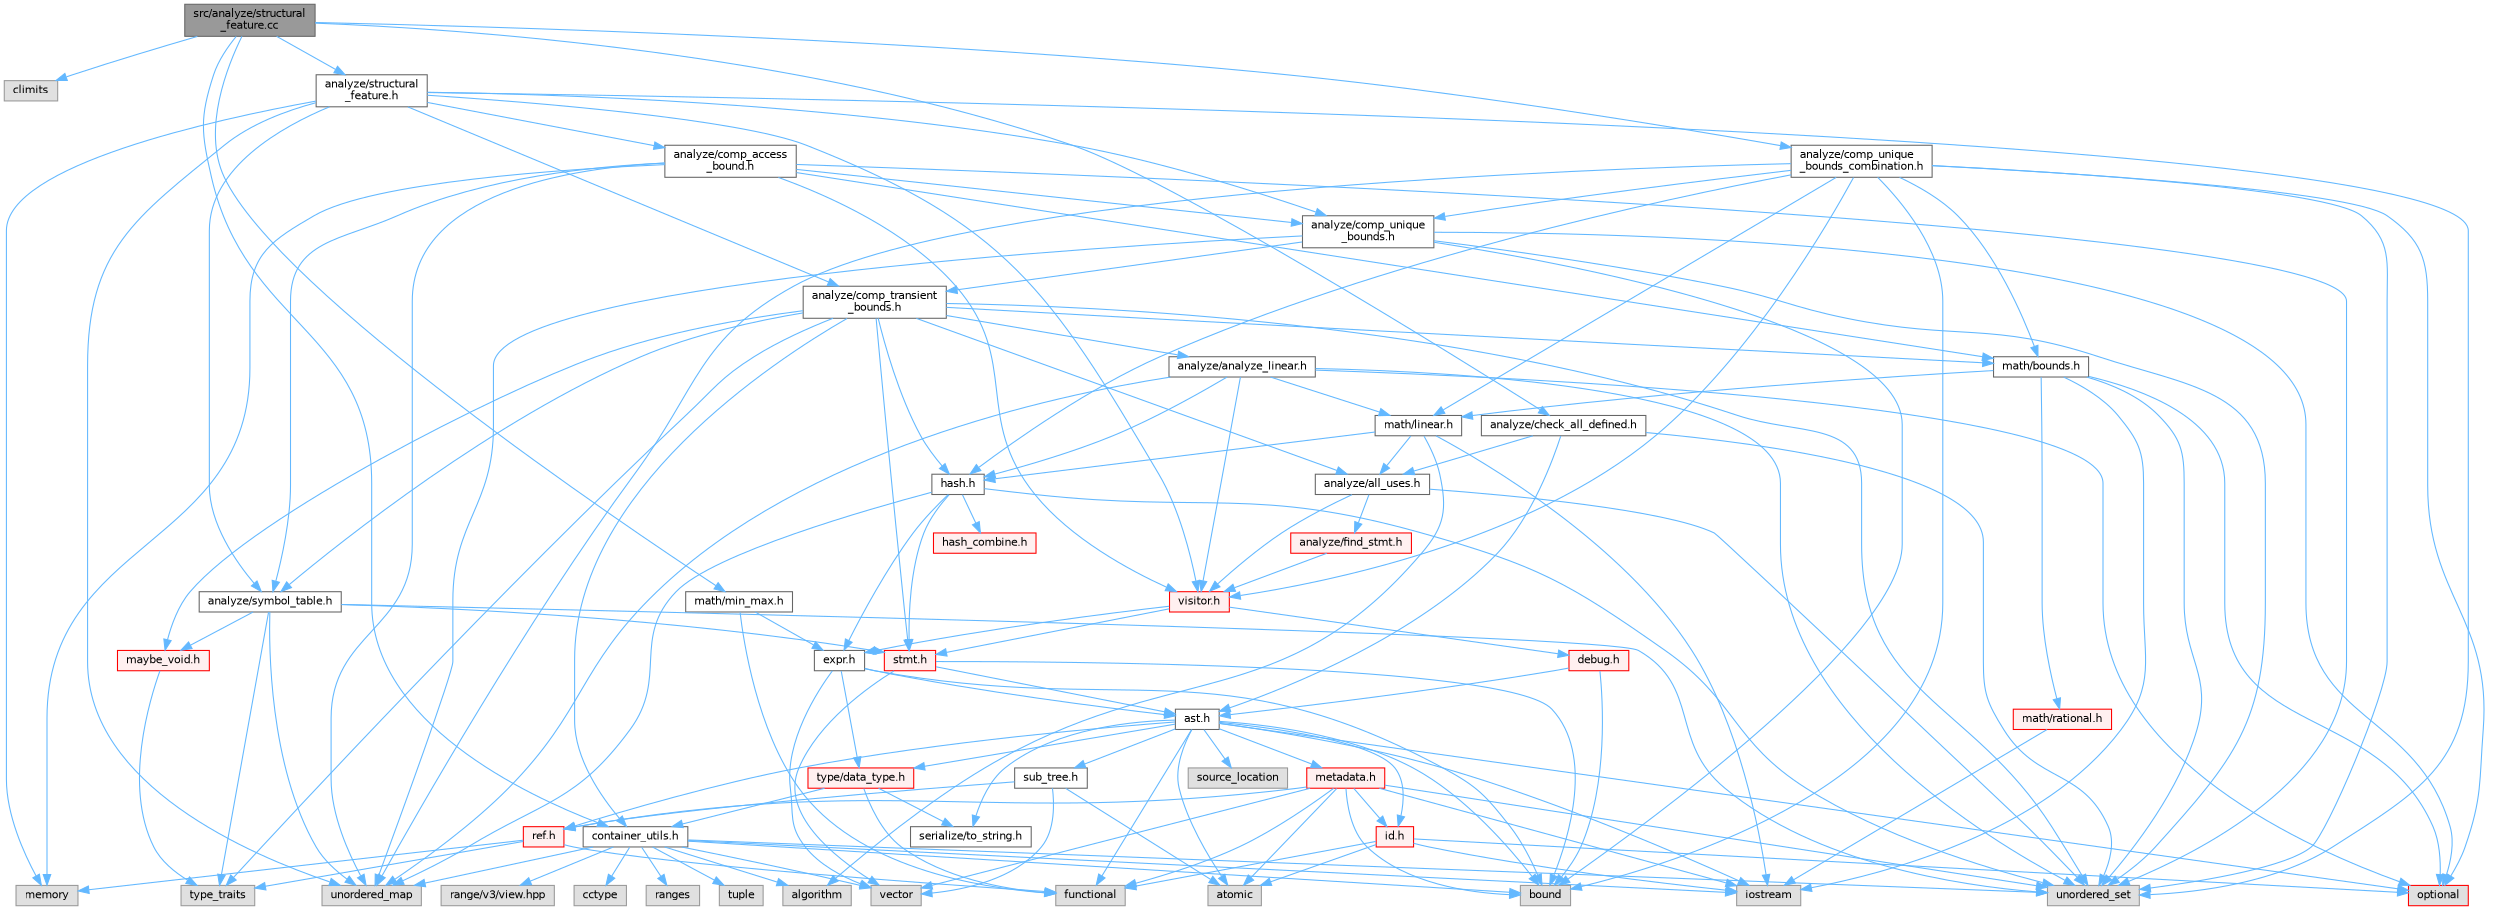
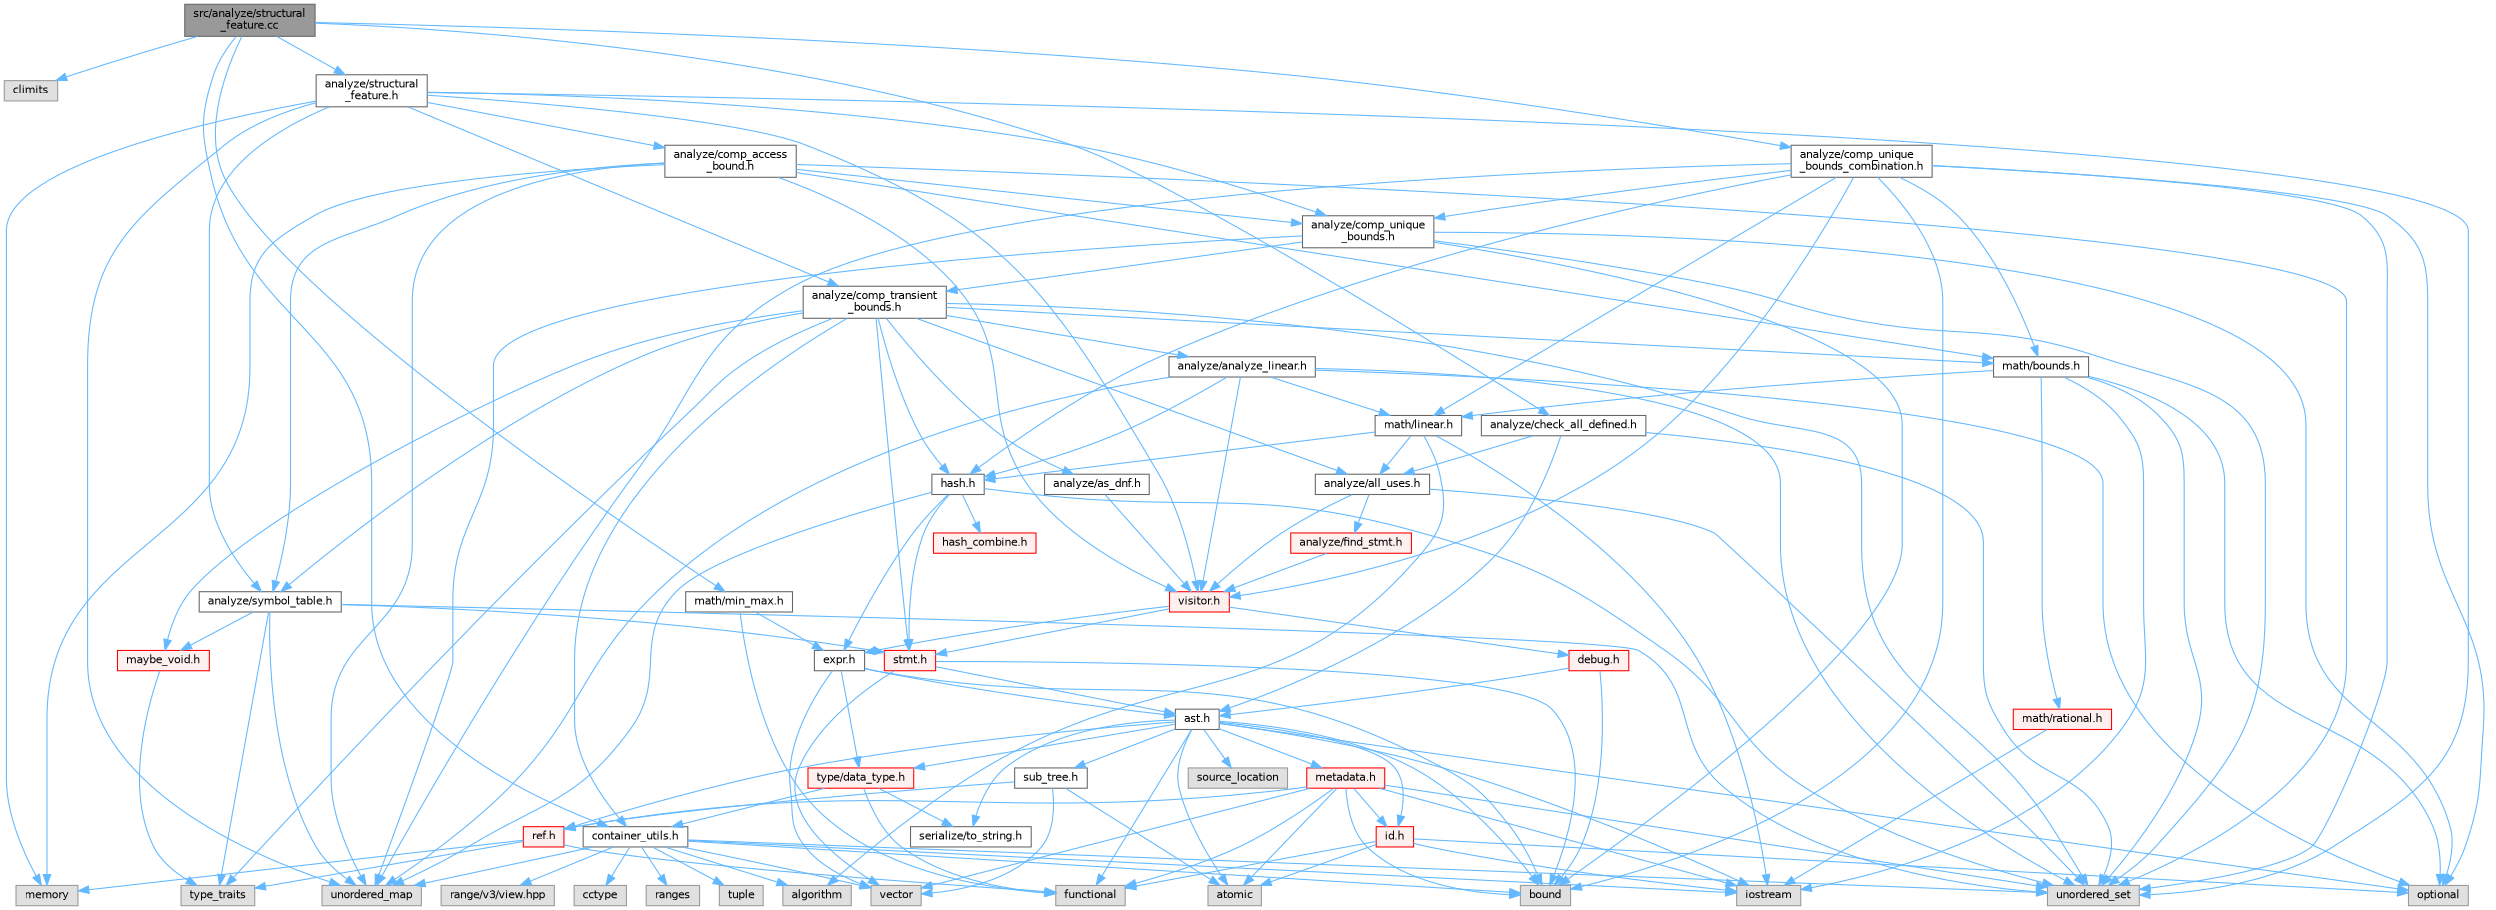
node "analyze/as_dnf.h": added
node "optional": color red -> grey60
